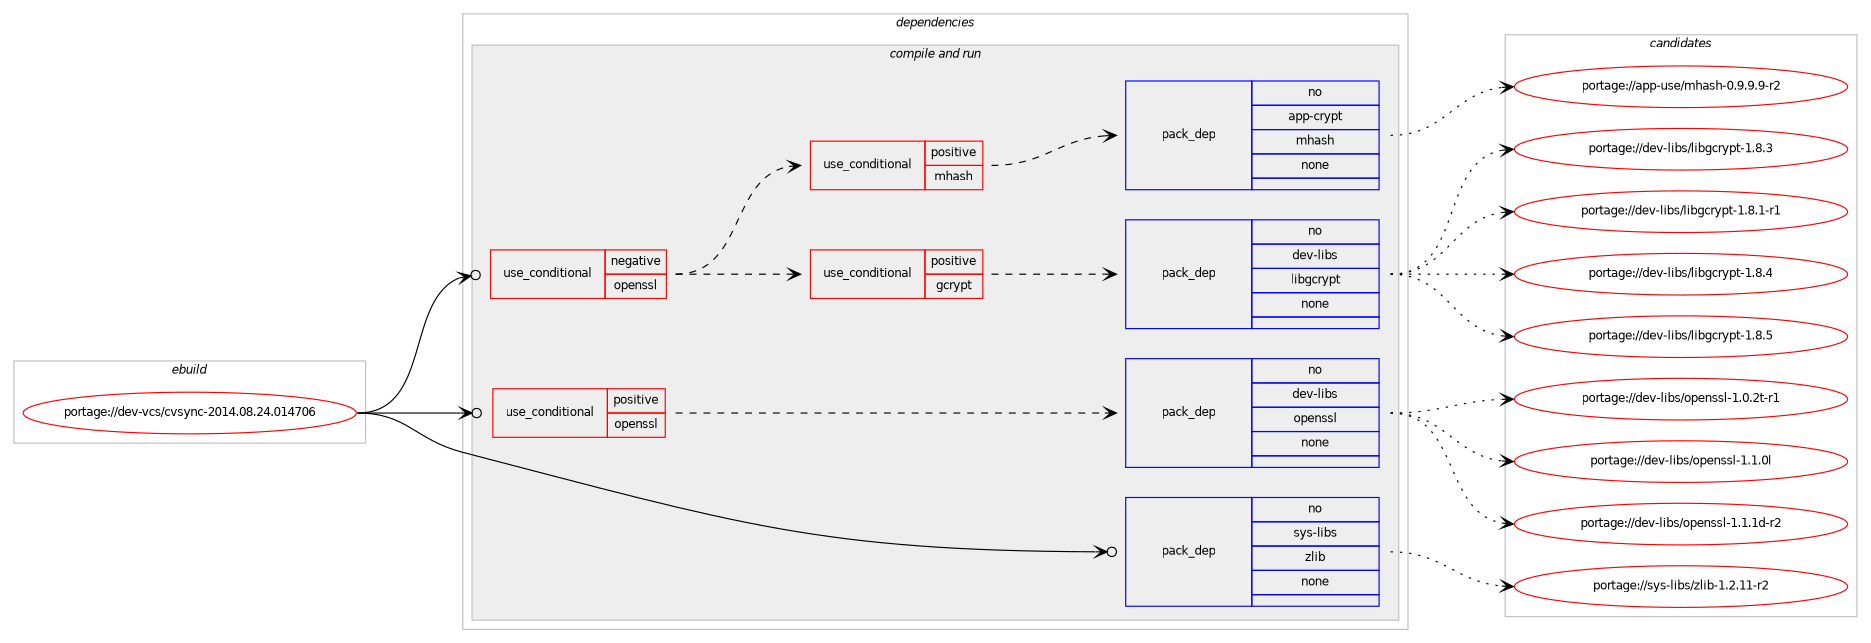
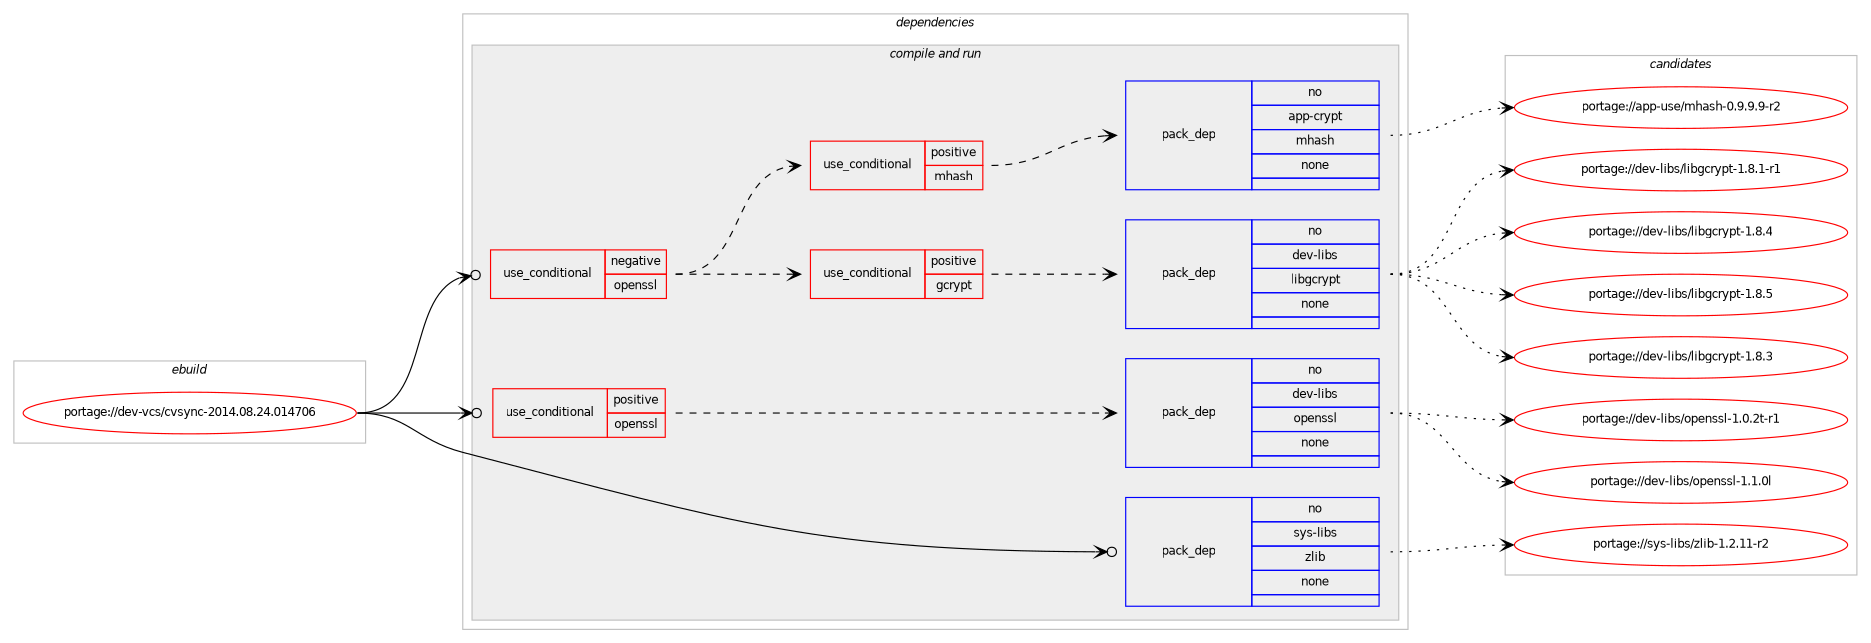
node "portage://dev-libs/openssl-1.1.1d-r2": removed
